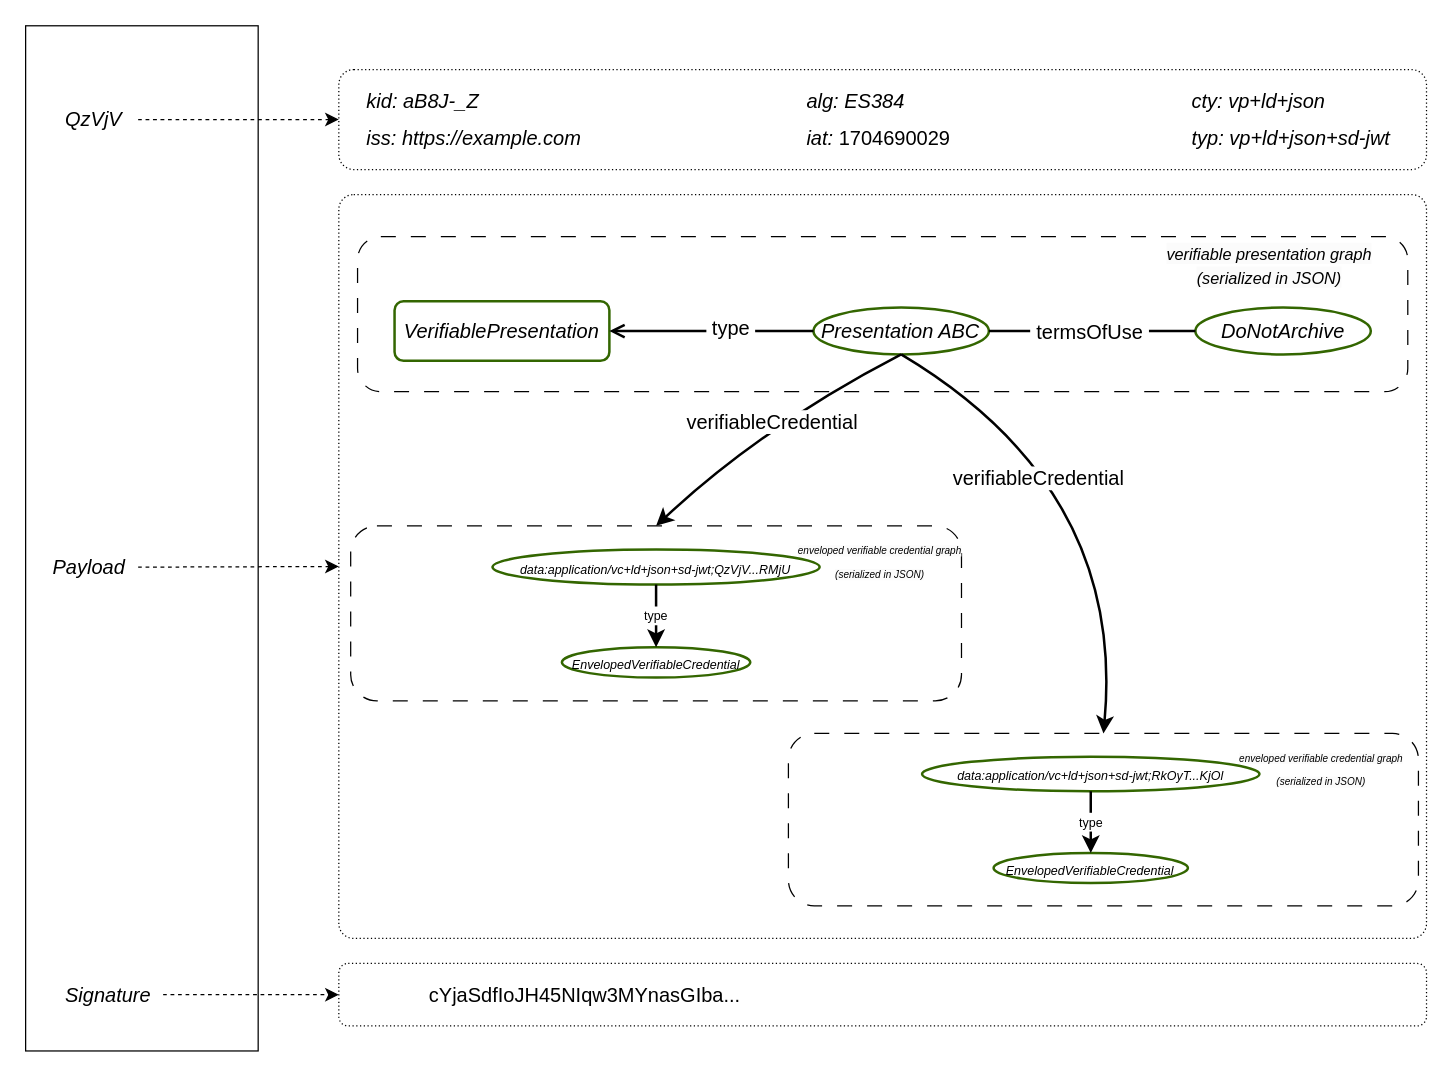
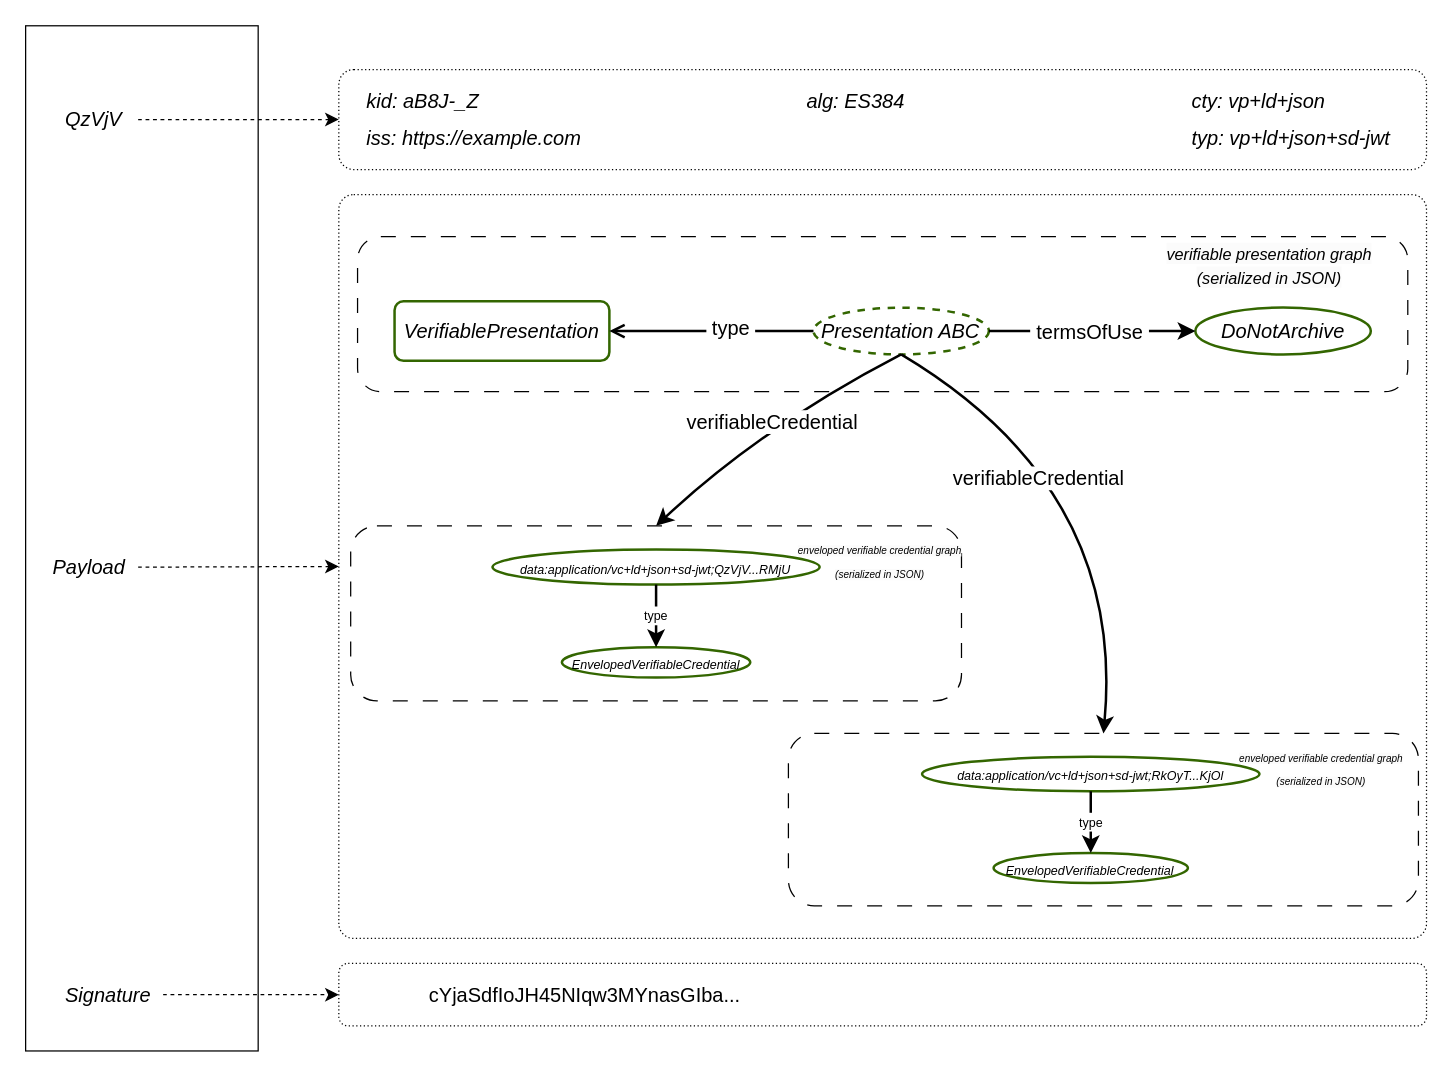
node "iat: 1704690029": removed
node "Presentation ABC": style solid -> dashed
edge "Presentation ABC" -- "DoNotArchive": arrowhead none -> classic
